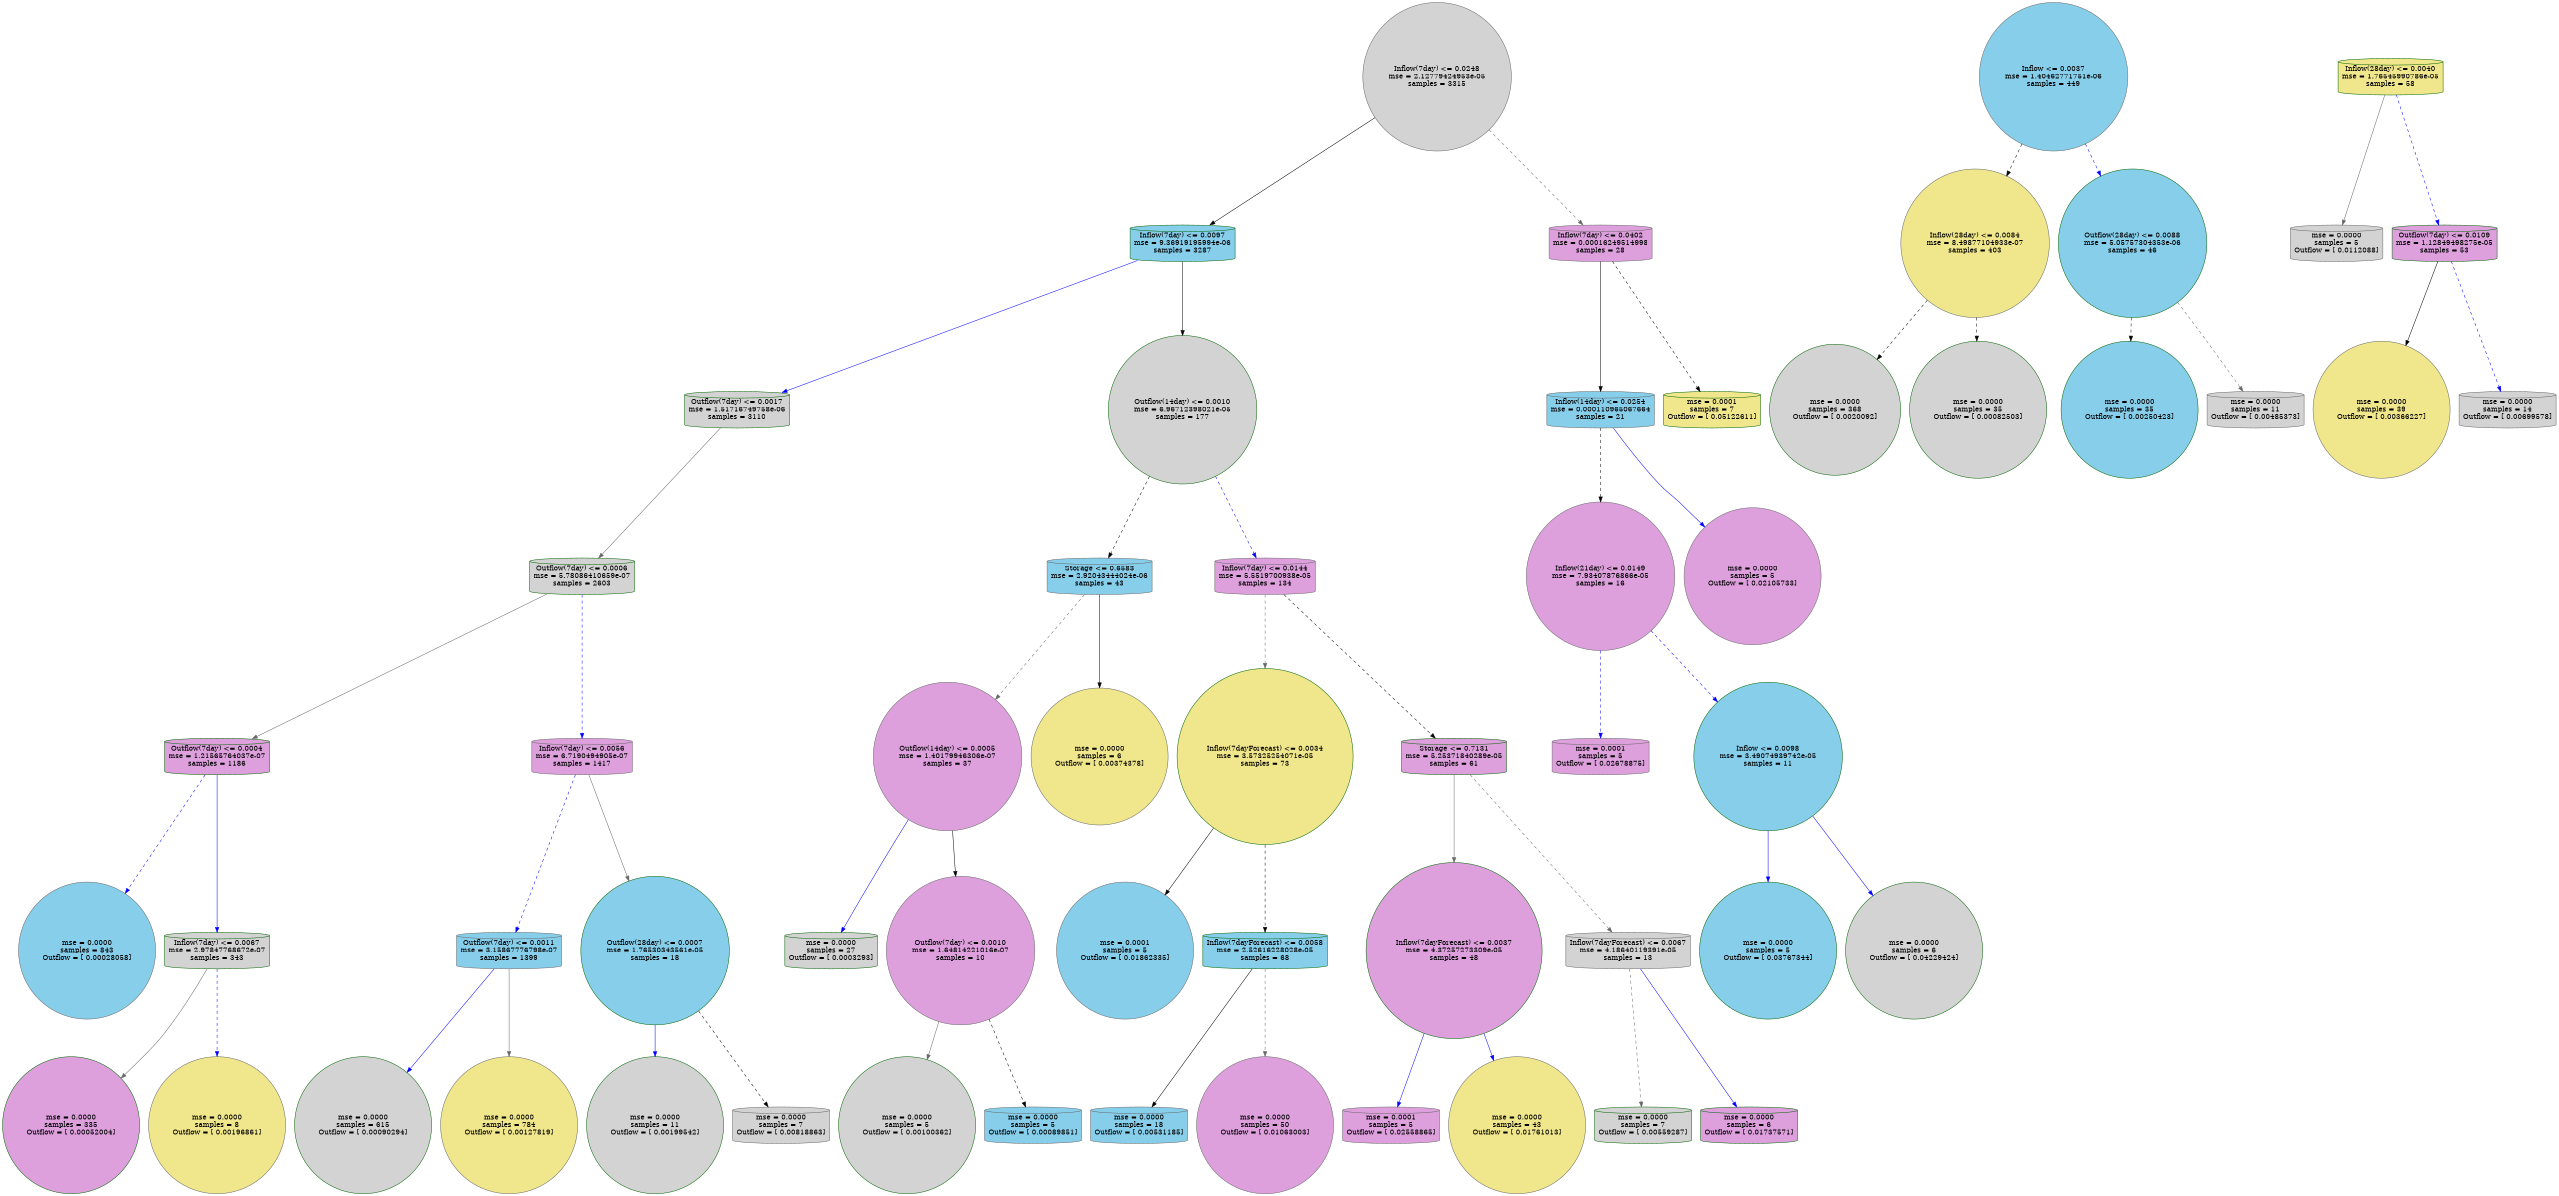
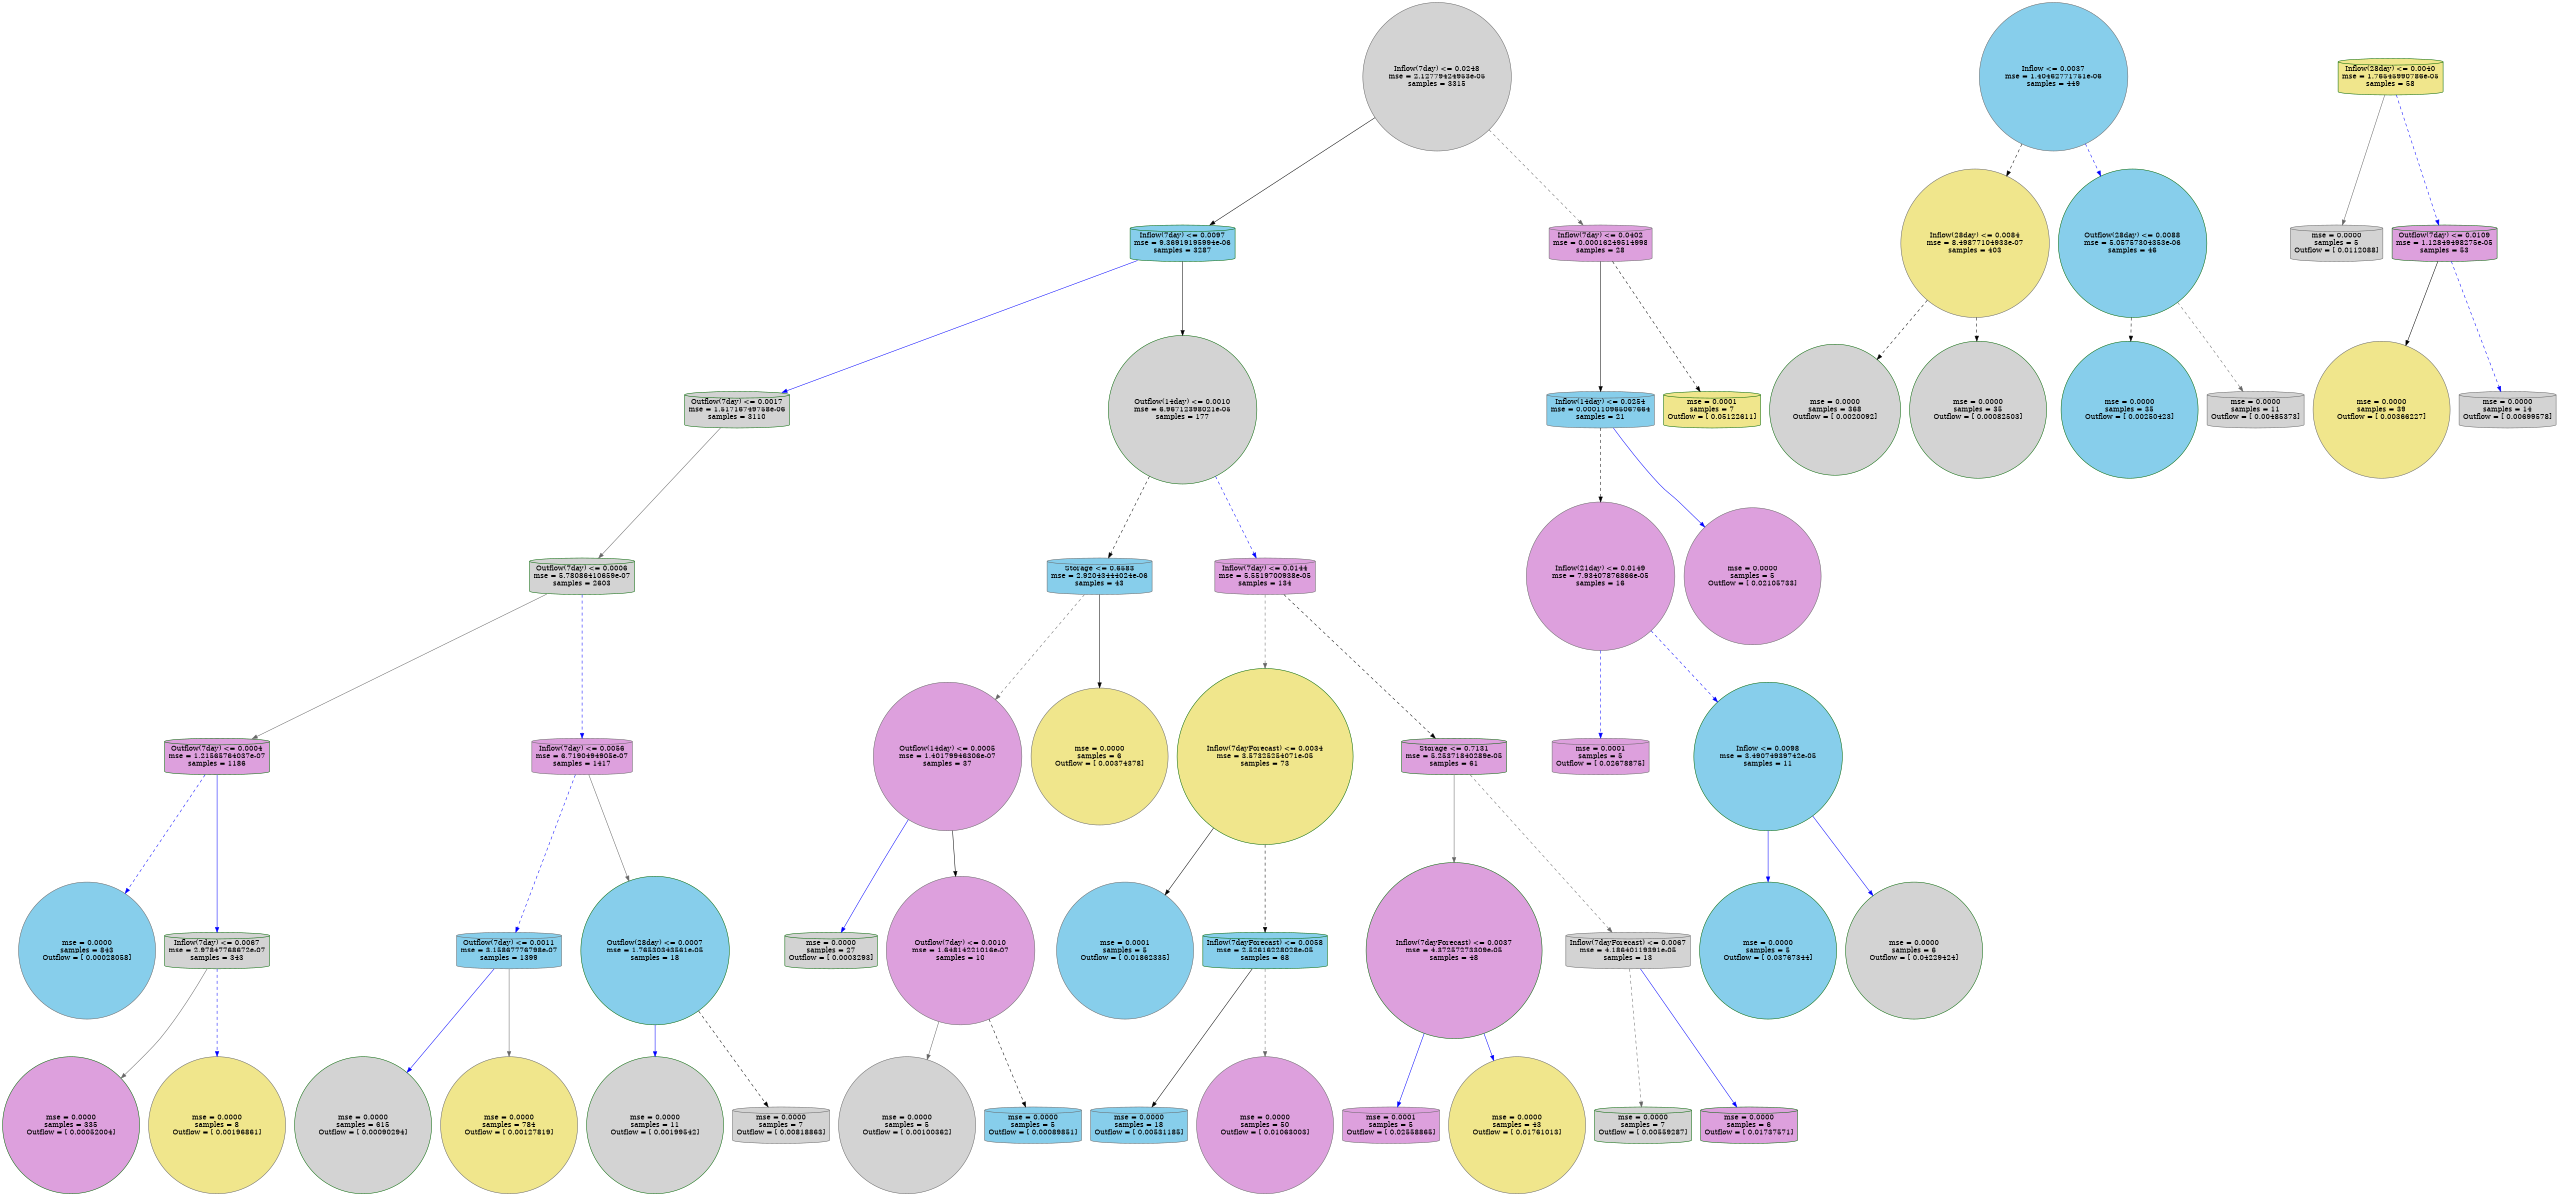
node "mse = 0.0000 samples = 5 Outflow = [ 0.00100362]": color darkgreen -> gray40
